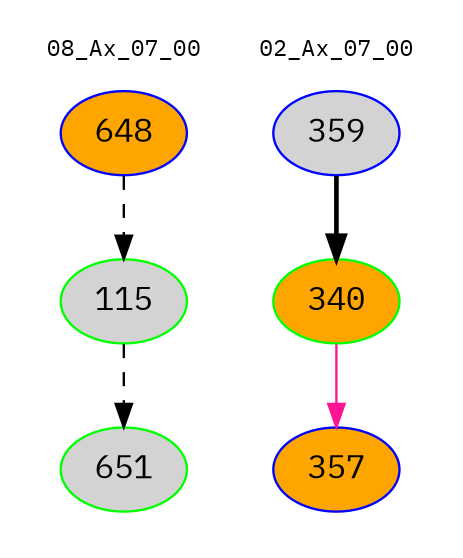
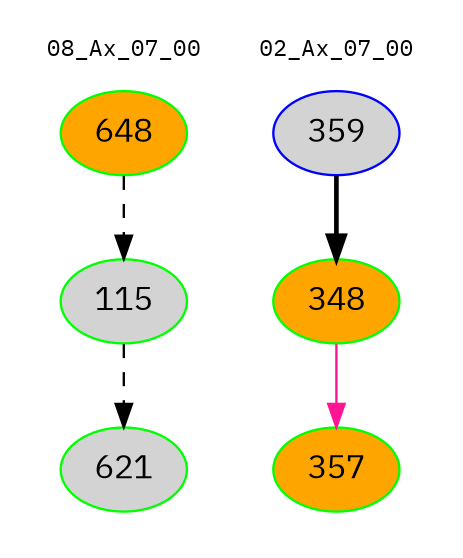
node "648": color blue -> green
node "340": label "340" -> "348"
node "651": label "651" -> "621"
node "357": color blue -> green
